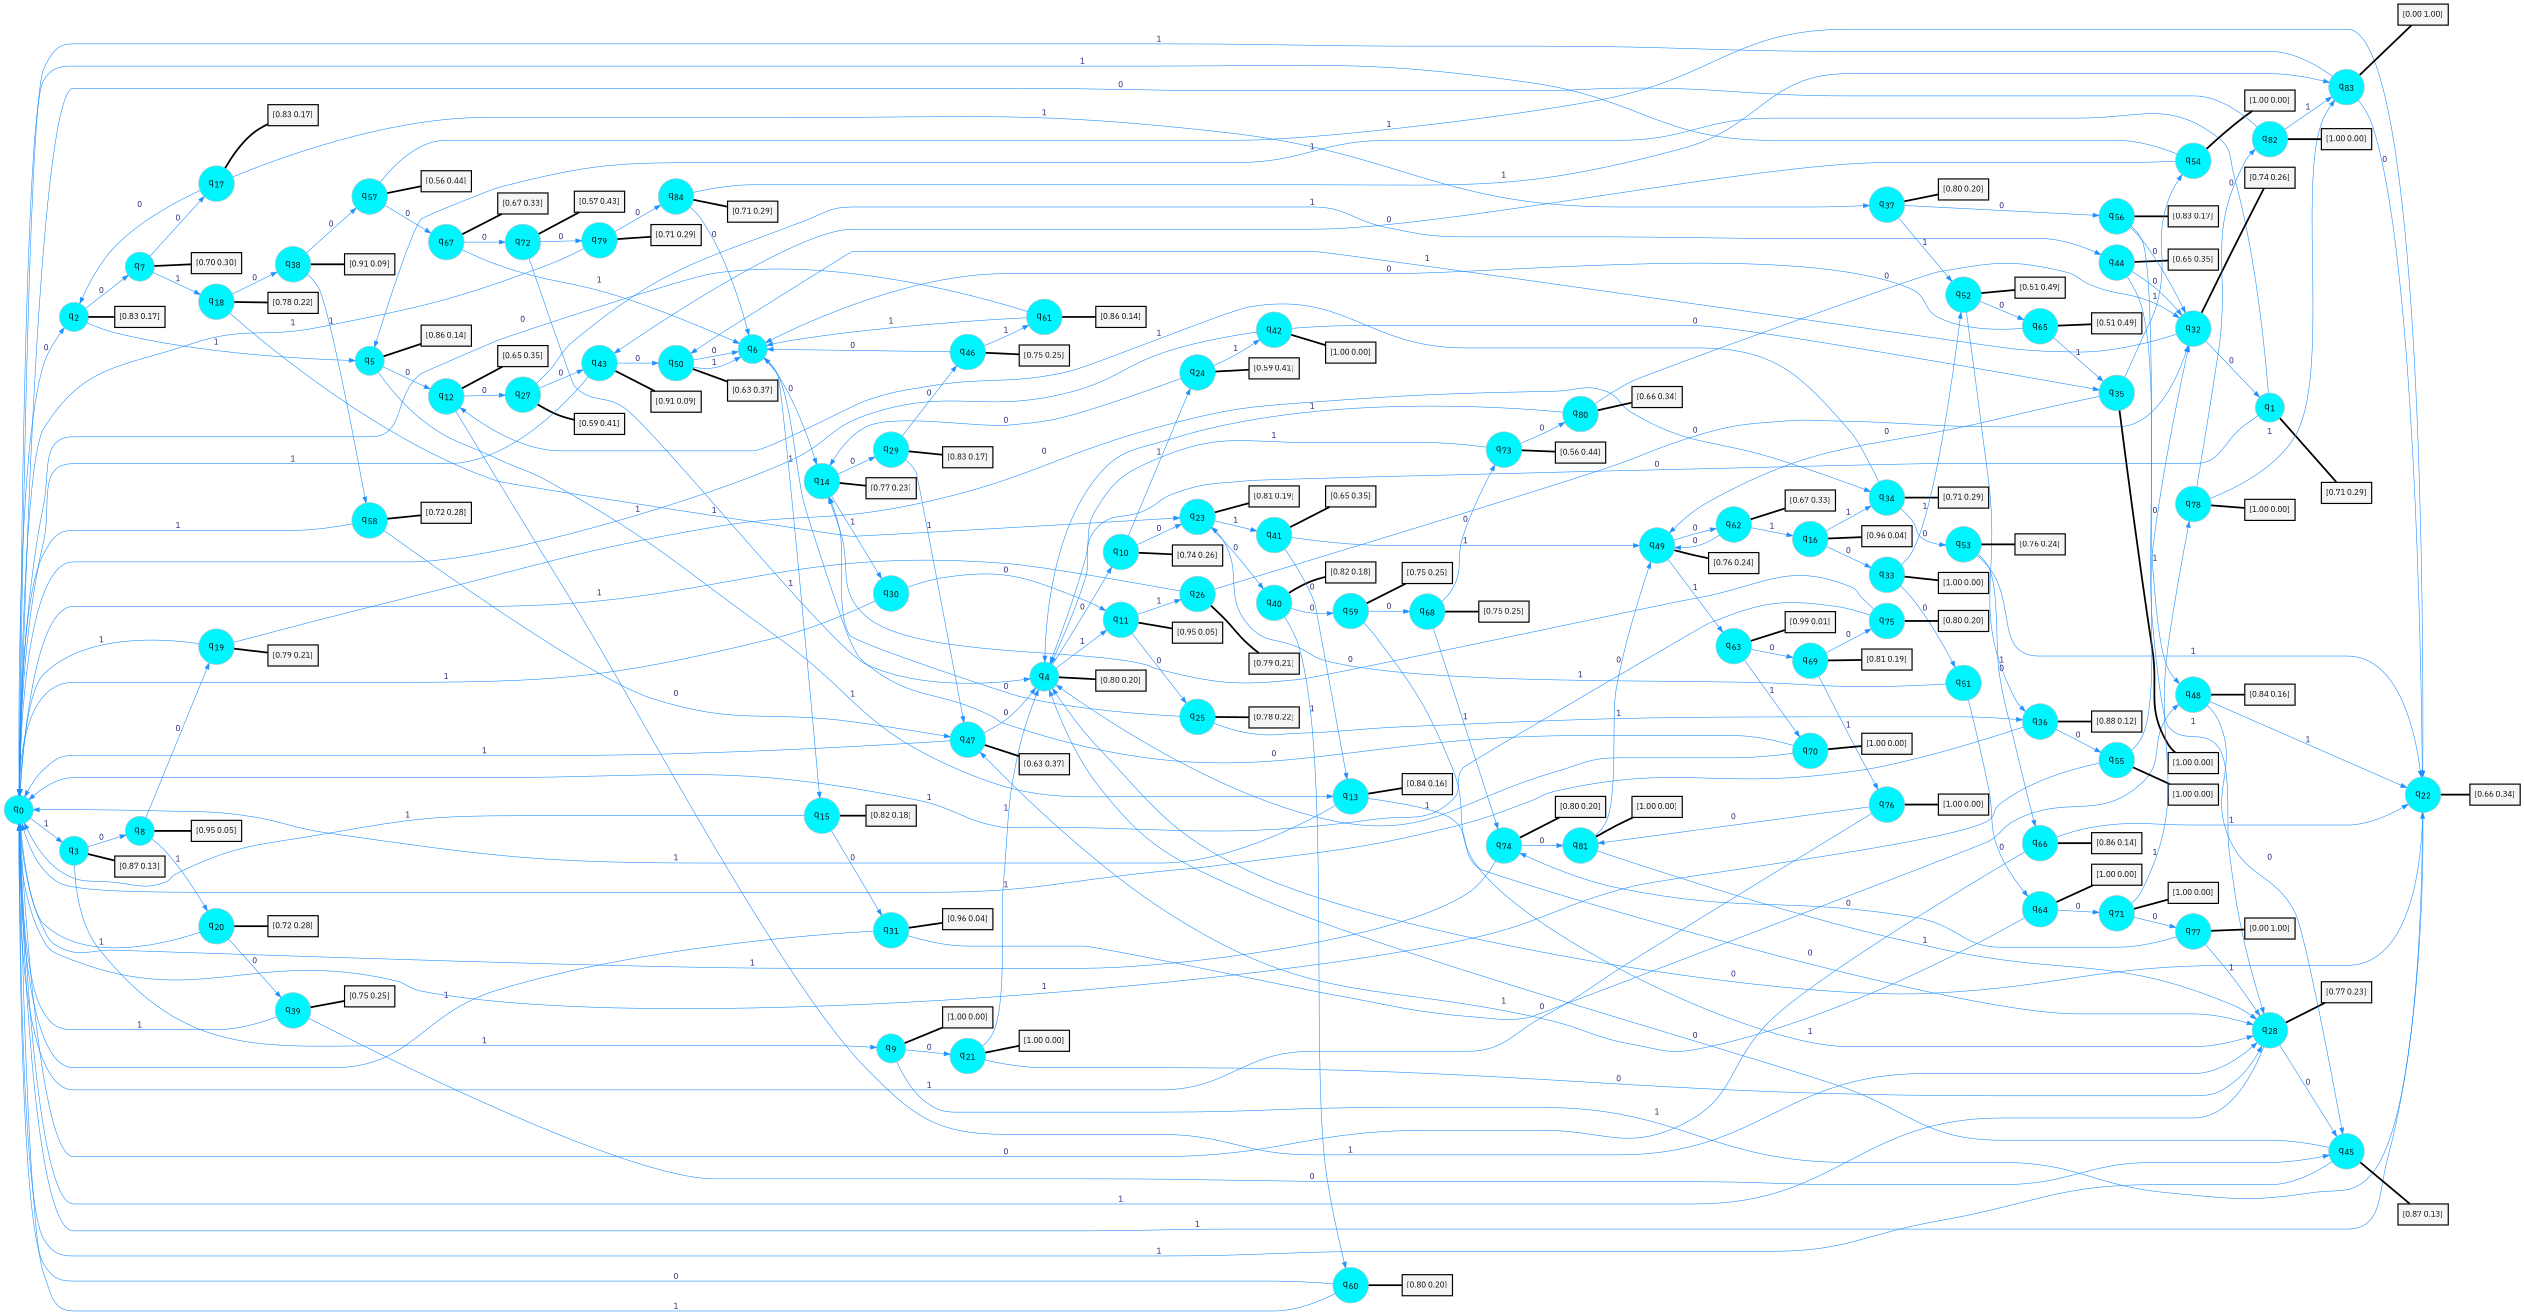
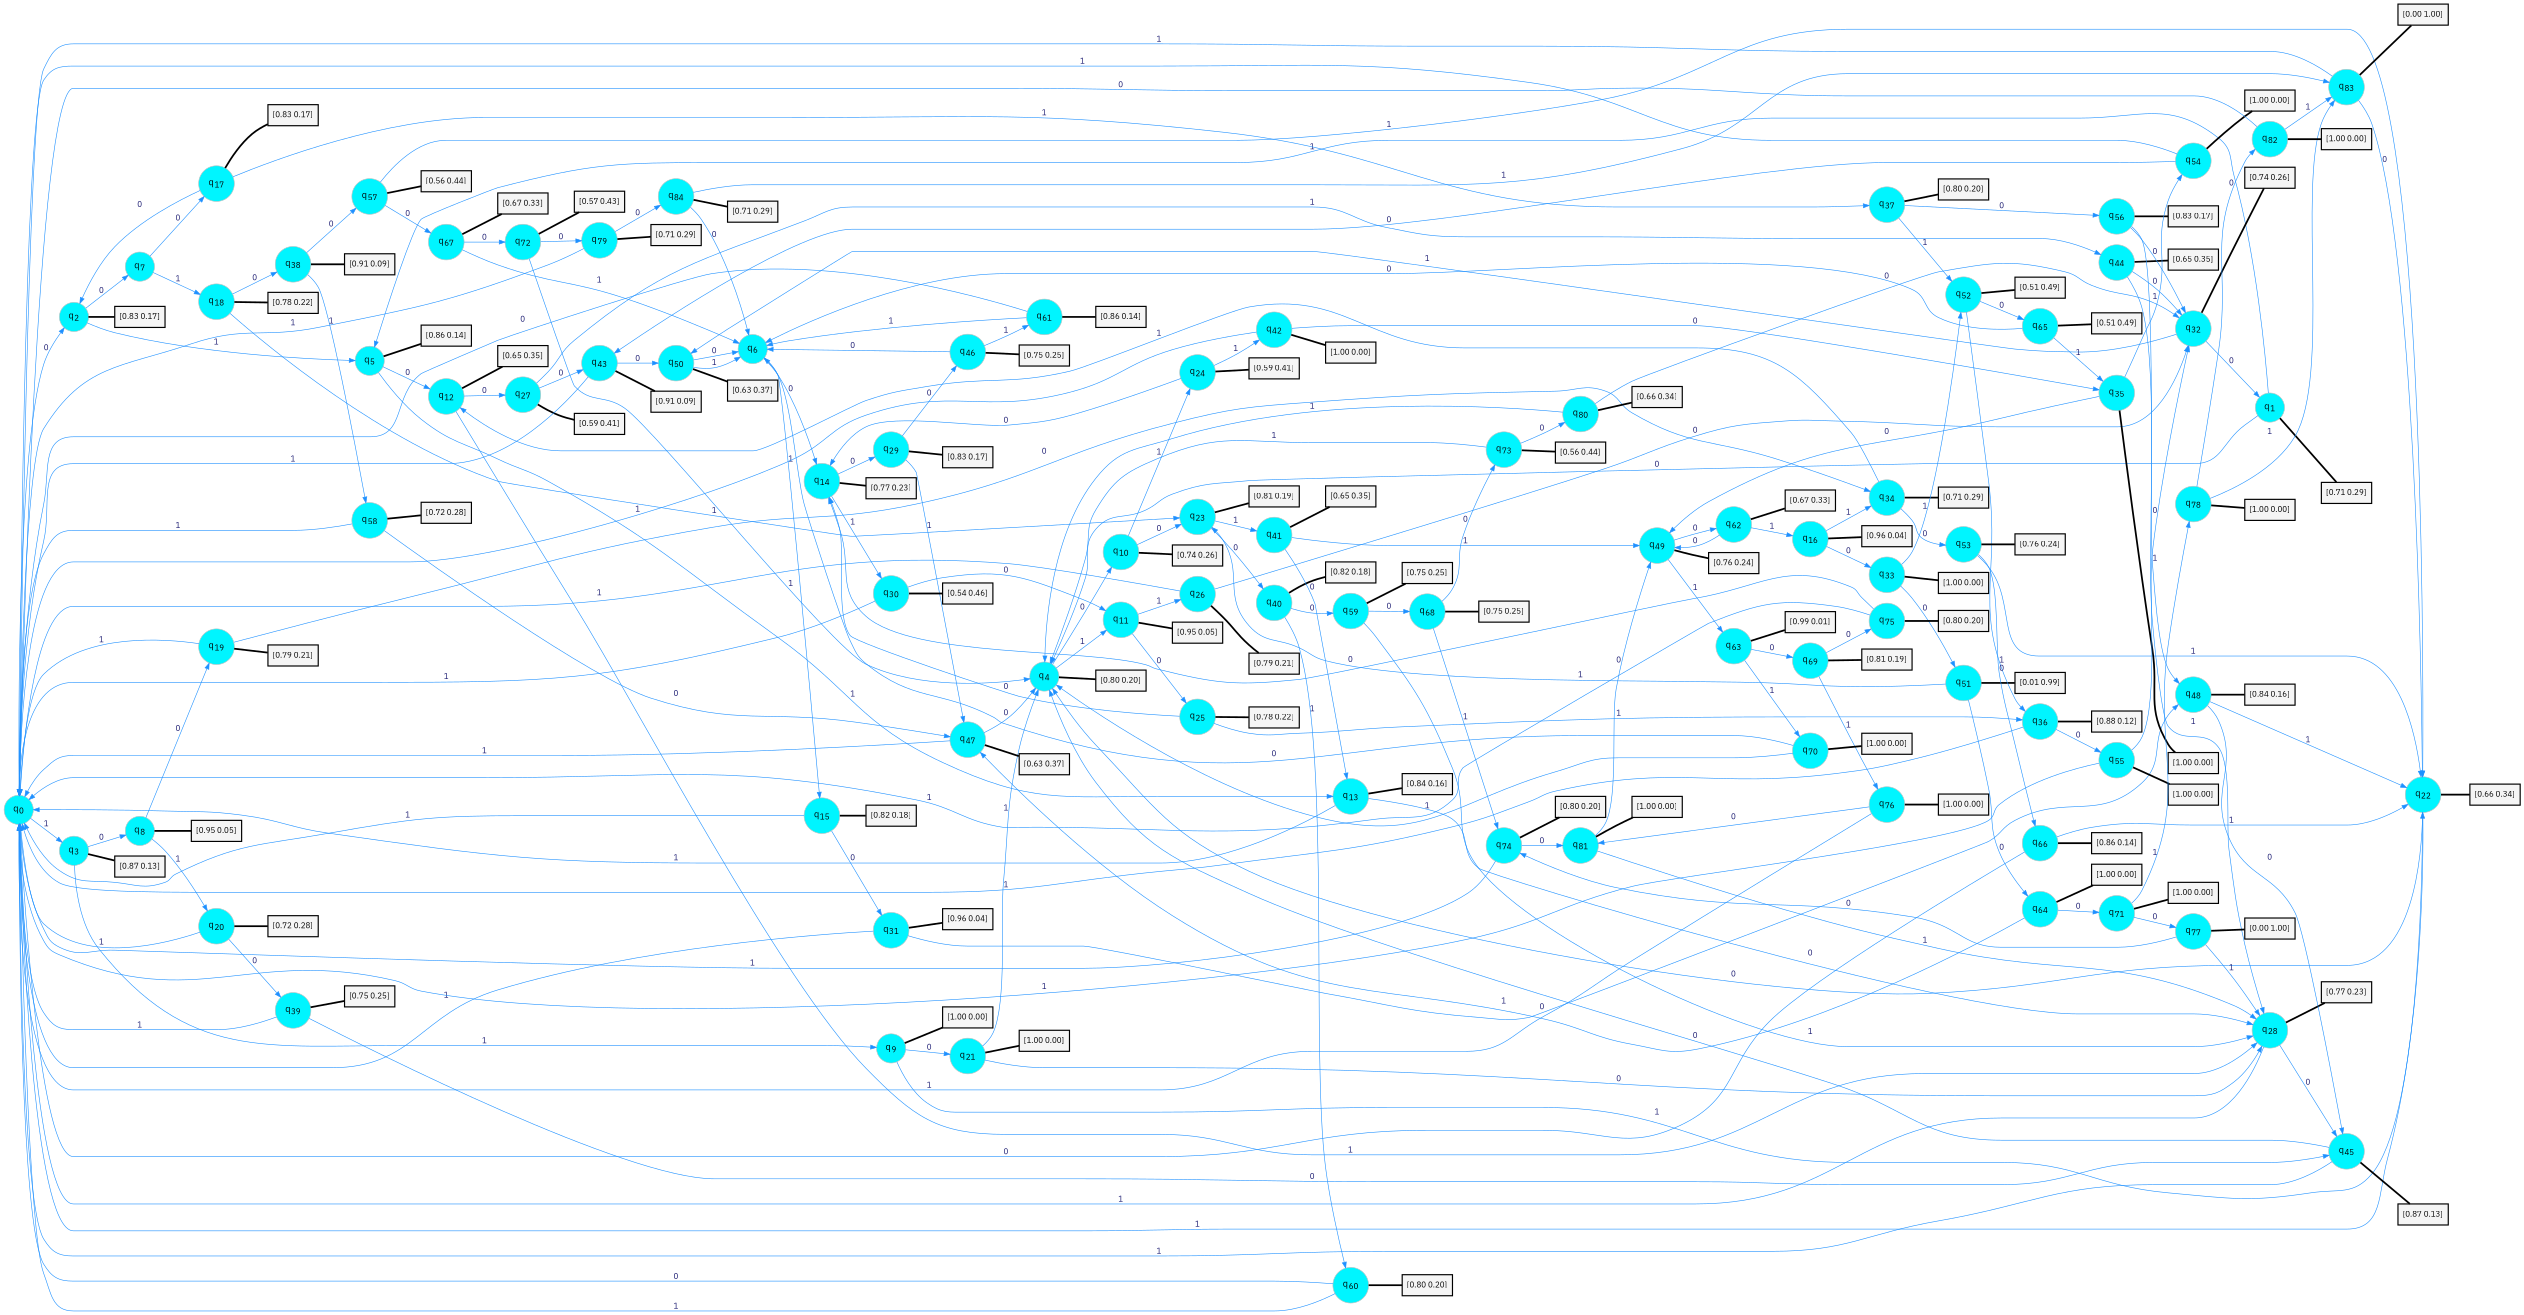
node "[0.70 0.30]": removed
node "[0.54 0.46]": added
node "[0.01 0.99]": added
